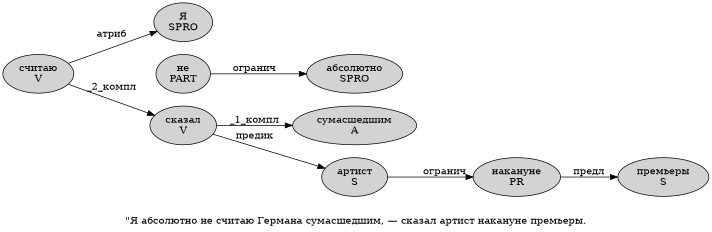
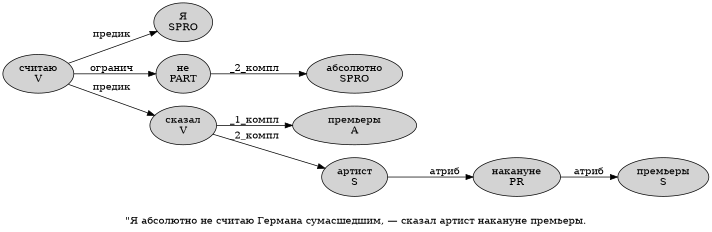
edge "считаю V" -> "Я SPRO": label "атриб" -> "предик"
edge "не PART" -> "абсолютно SPRO": label "огранич" -> "_2_компл"
edge "считаю V" -> "не PART": added, label "огранич"
edge "считаю V" -> "сказал V": label "_2_компл" -> "предик"
node "сумасшедшим A": label "сумасшедшим A" -> "премьеры A"
edge "сказал V" -> "артист S": label "предик" -> "_2_компл"
edge "артист S" -> "накануне PR": label "огранич" -> "атриб"
edge "накануне PR" -> "премьеры S": label "предл" -> "атриб"
